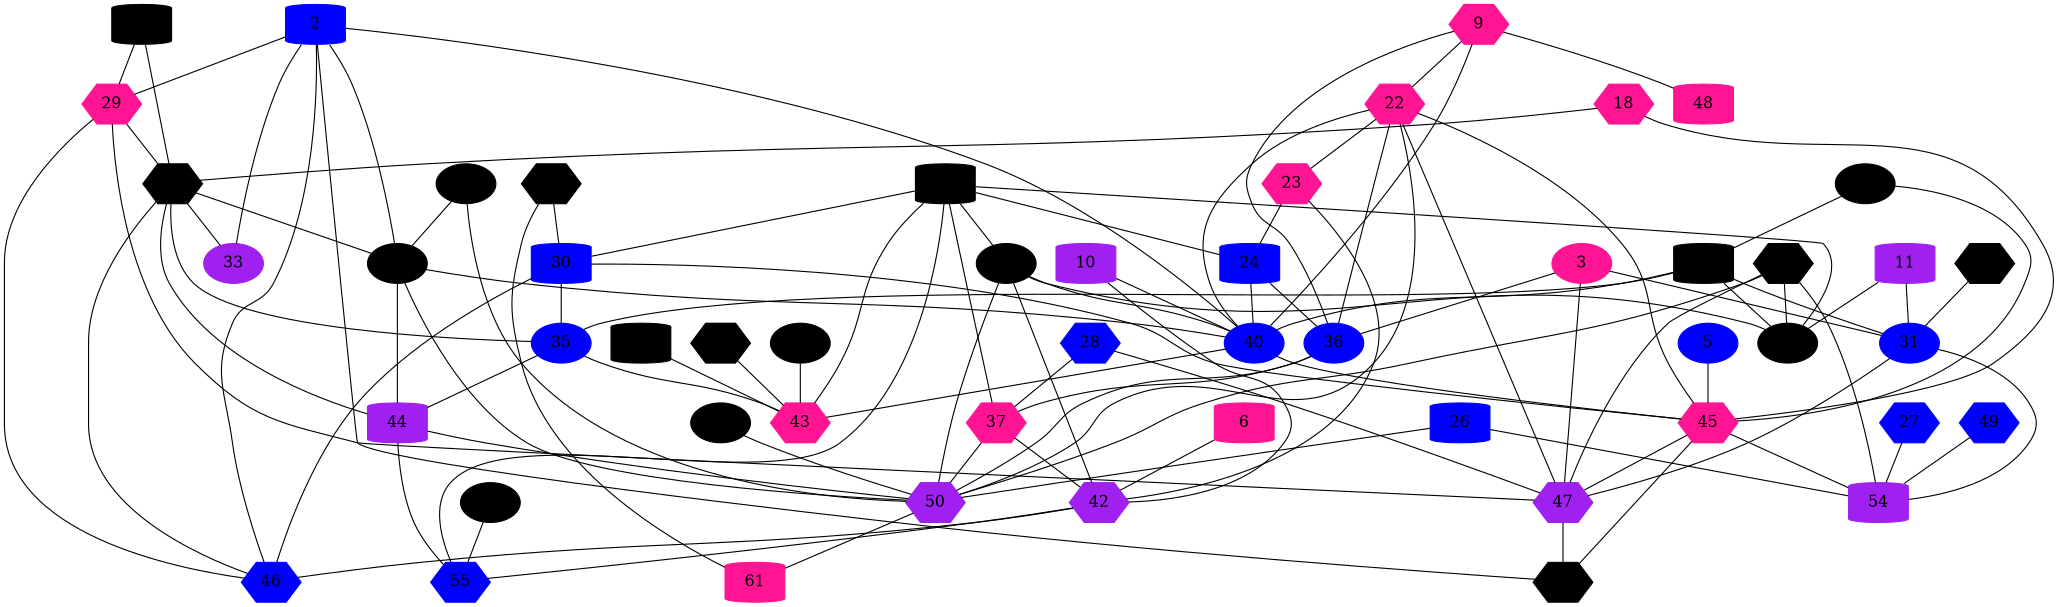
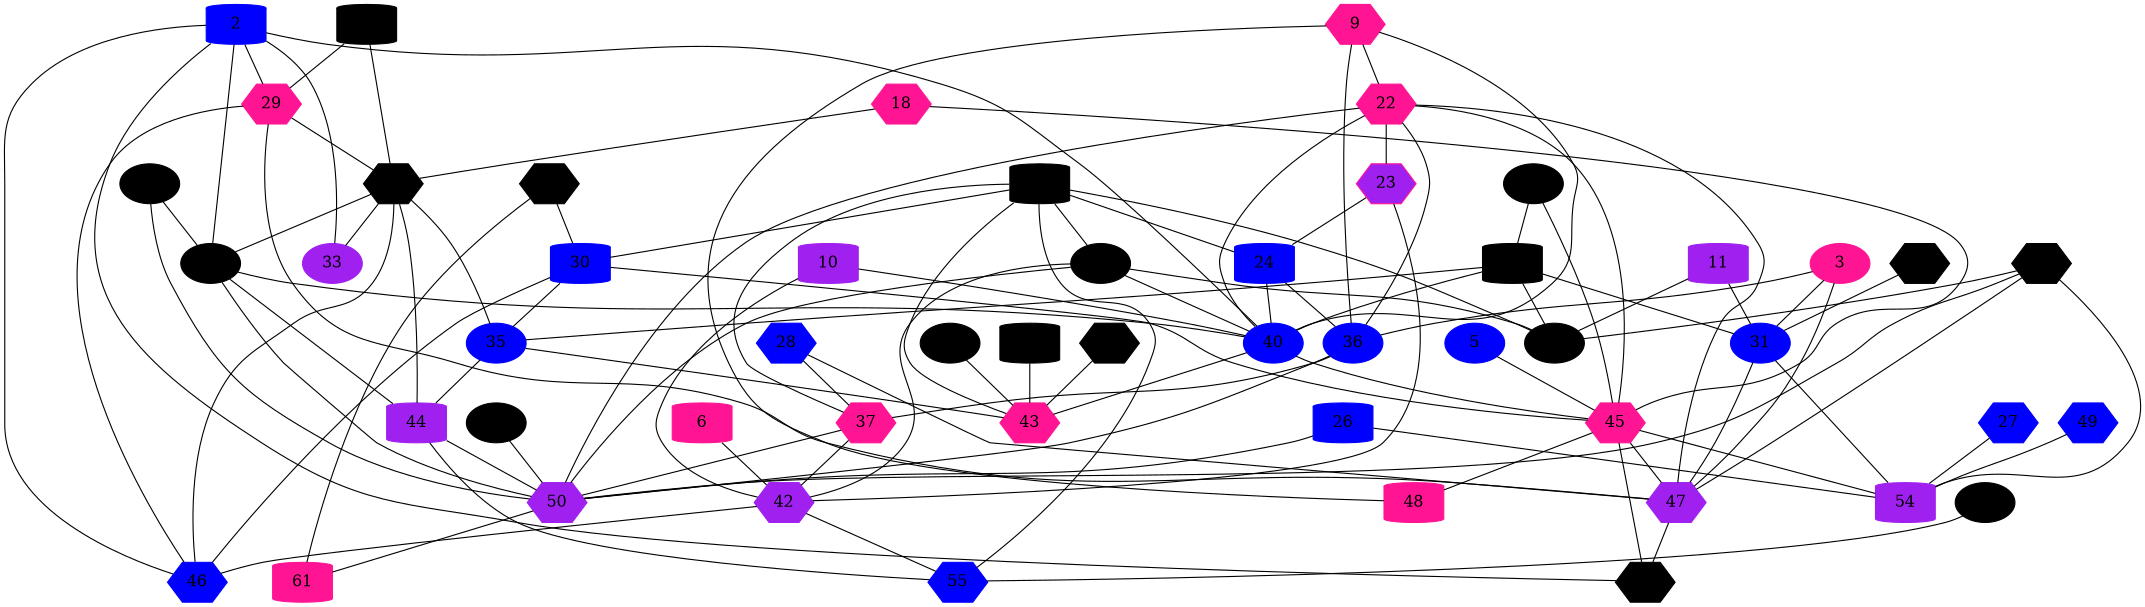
node "23": fillcolor deeppink -> purple
edge "45" -- "48": added
